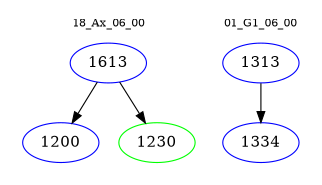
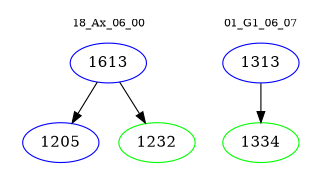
cluster "01_G1_06_00": label "01_G1_06_00" -> "01_G1_06_07"
node "1200": label "1200" -> "1205"
node "1230": label "1230" -> "1232"
node "1334": color blue -> green
